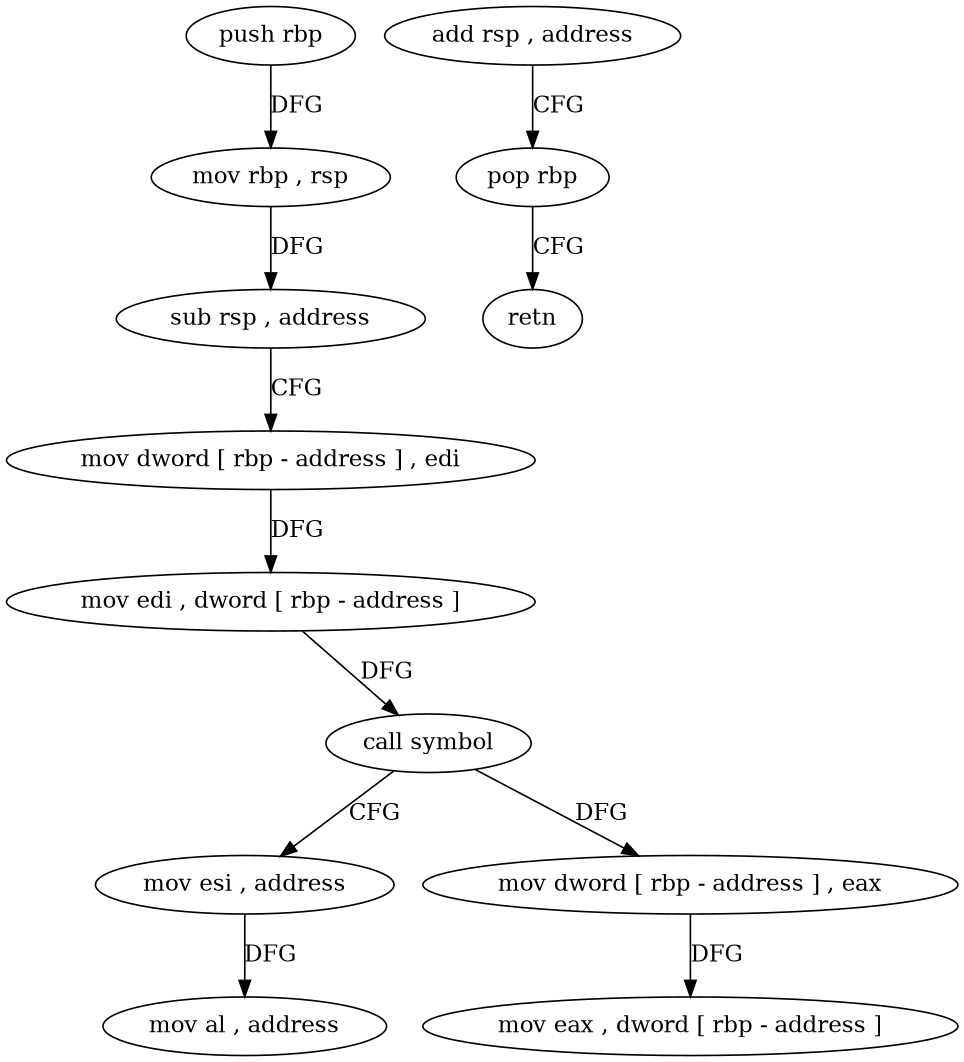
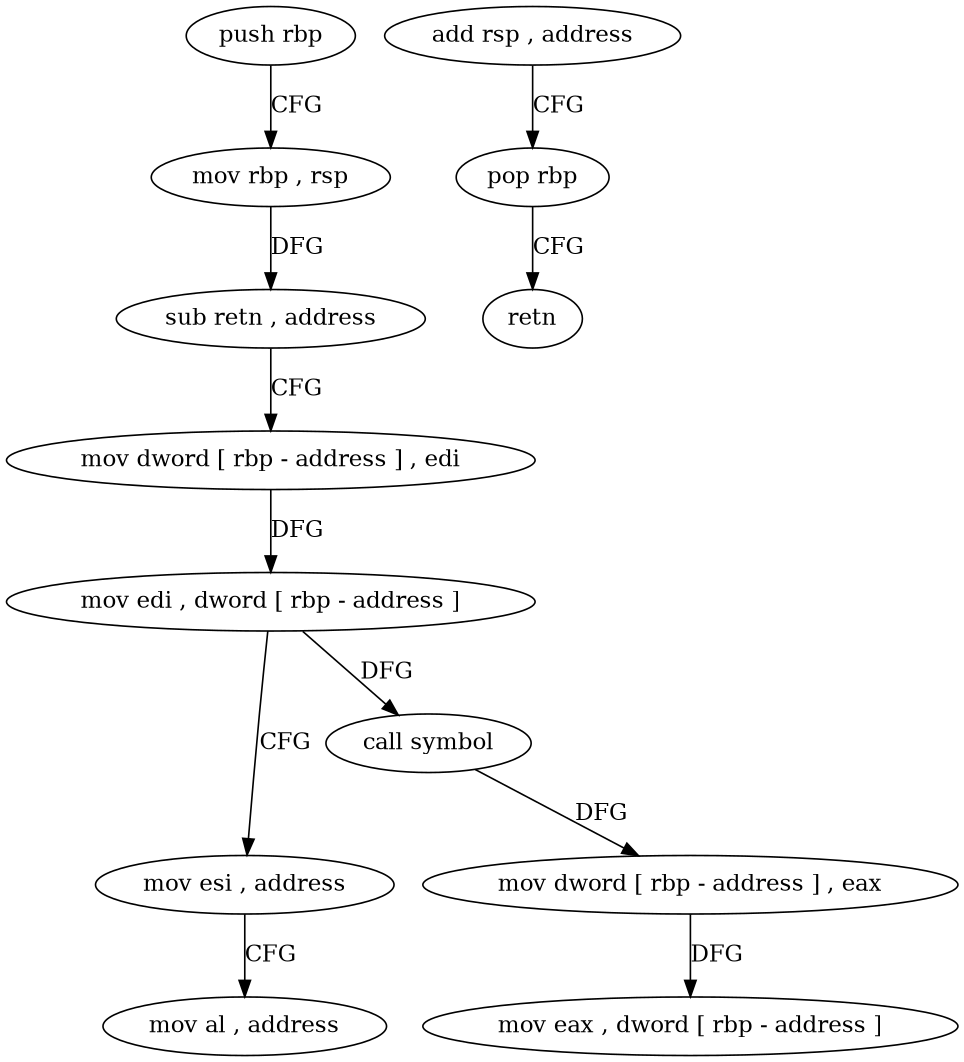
edge "push rbp" -> "mov rbp , rsp": label "DFG" -> "CFG"
node "sub rsp , address": label "sub rsp , address" -> "sub retn , address"
edge "call symbol" -> "mov esi , address": now "mov edi , dword [ rbp - address ]" -> "mov esi , address"
edge "mov esi , address" -> "mov al , address": label "DFG" -> "CFG"
